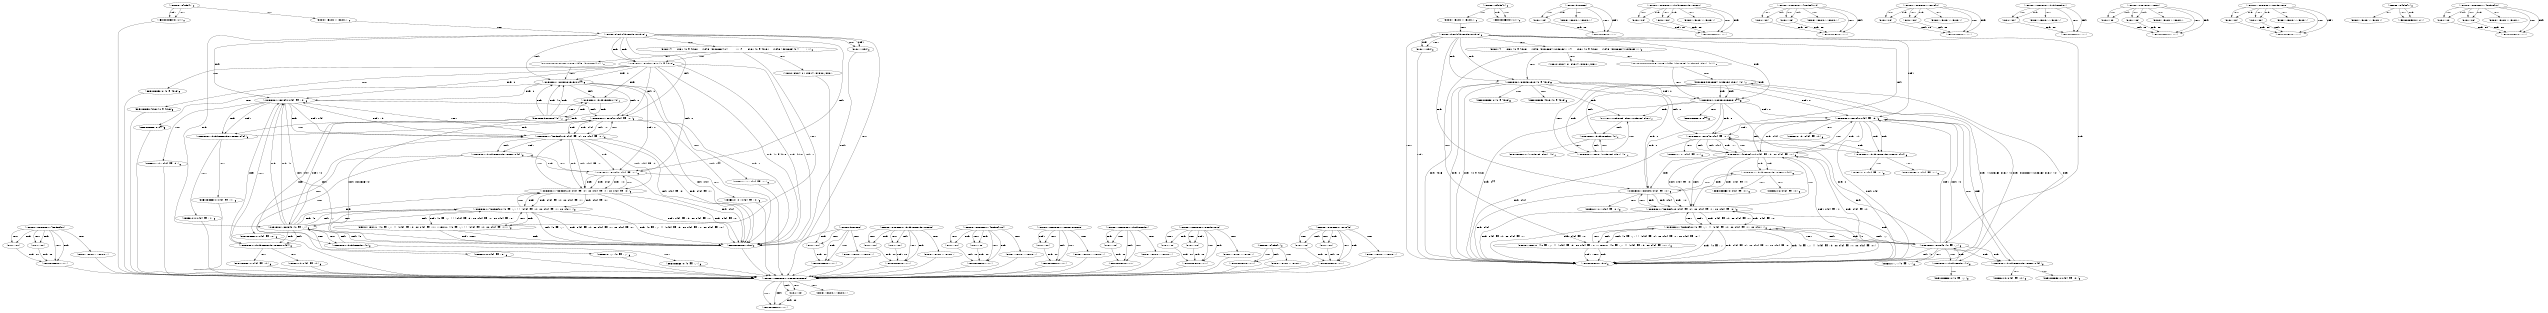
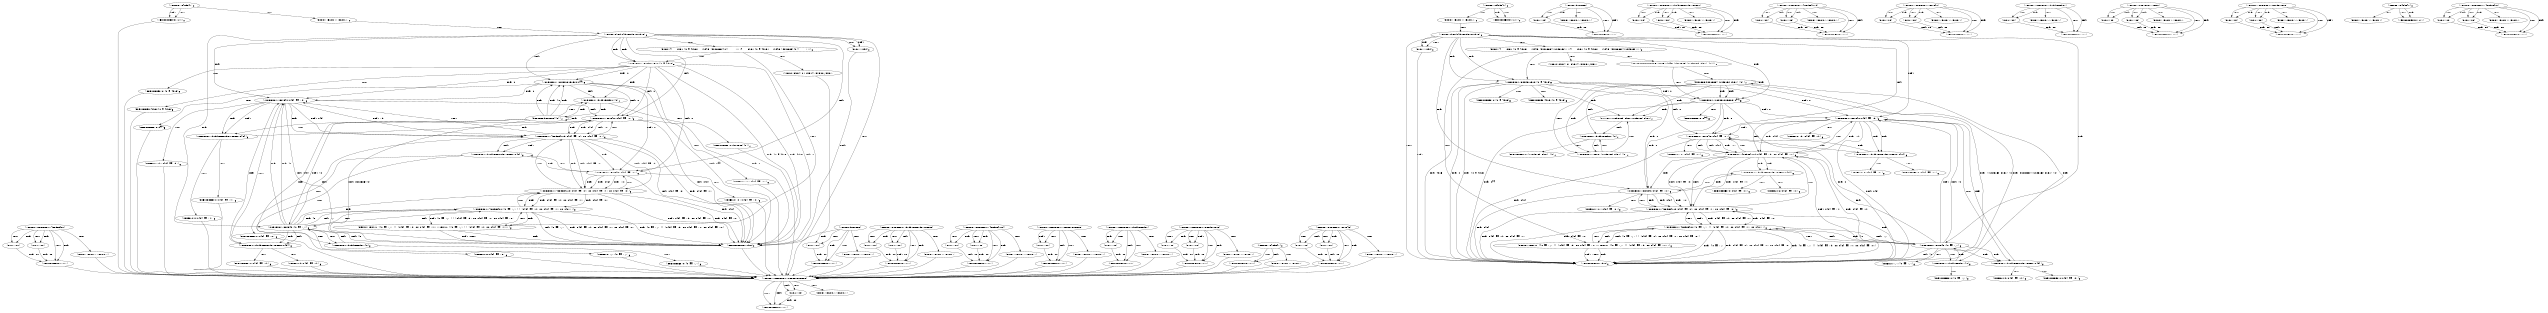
node "(CONTROL_STRUCTURE,WHILE,while (isspace(*p)))": removed
edge "(isspace,isspace((unsigned char) *p))" -> "(UNKNOWN,unsigned char,unsigned char)": added, label "CDG:"
node "(IDENTIFIER,p,isspace(*p))": added
